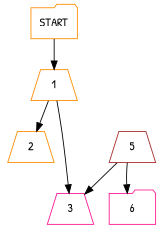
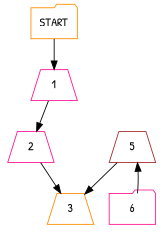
node "1": color darkorange -> deeppink
edge "1" -> "3": now "2" -> "3"
node "2": color darkorange -> deeppink
edge "5" -> "6": reversed
node "3": color deeppink -> darkorange
